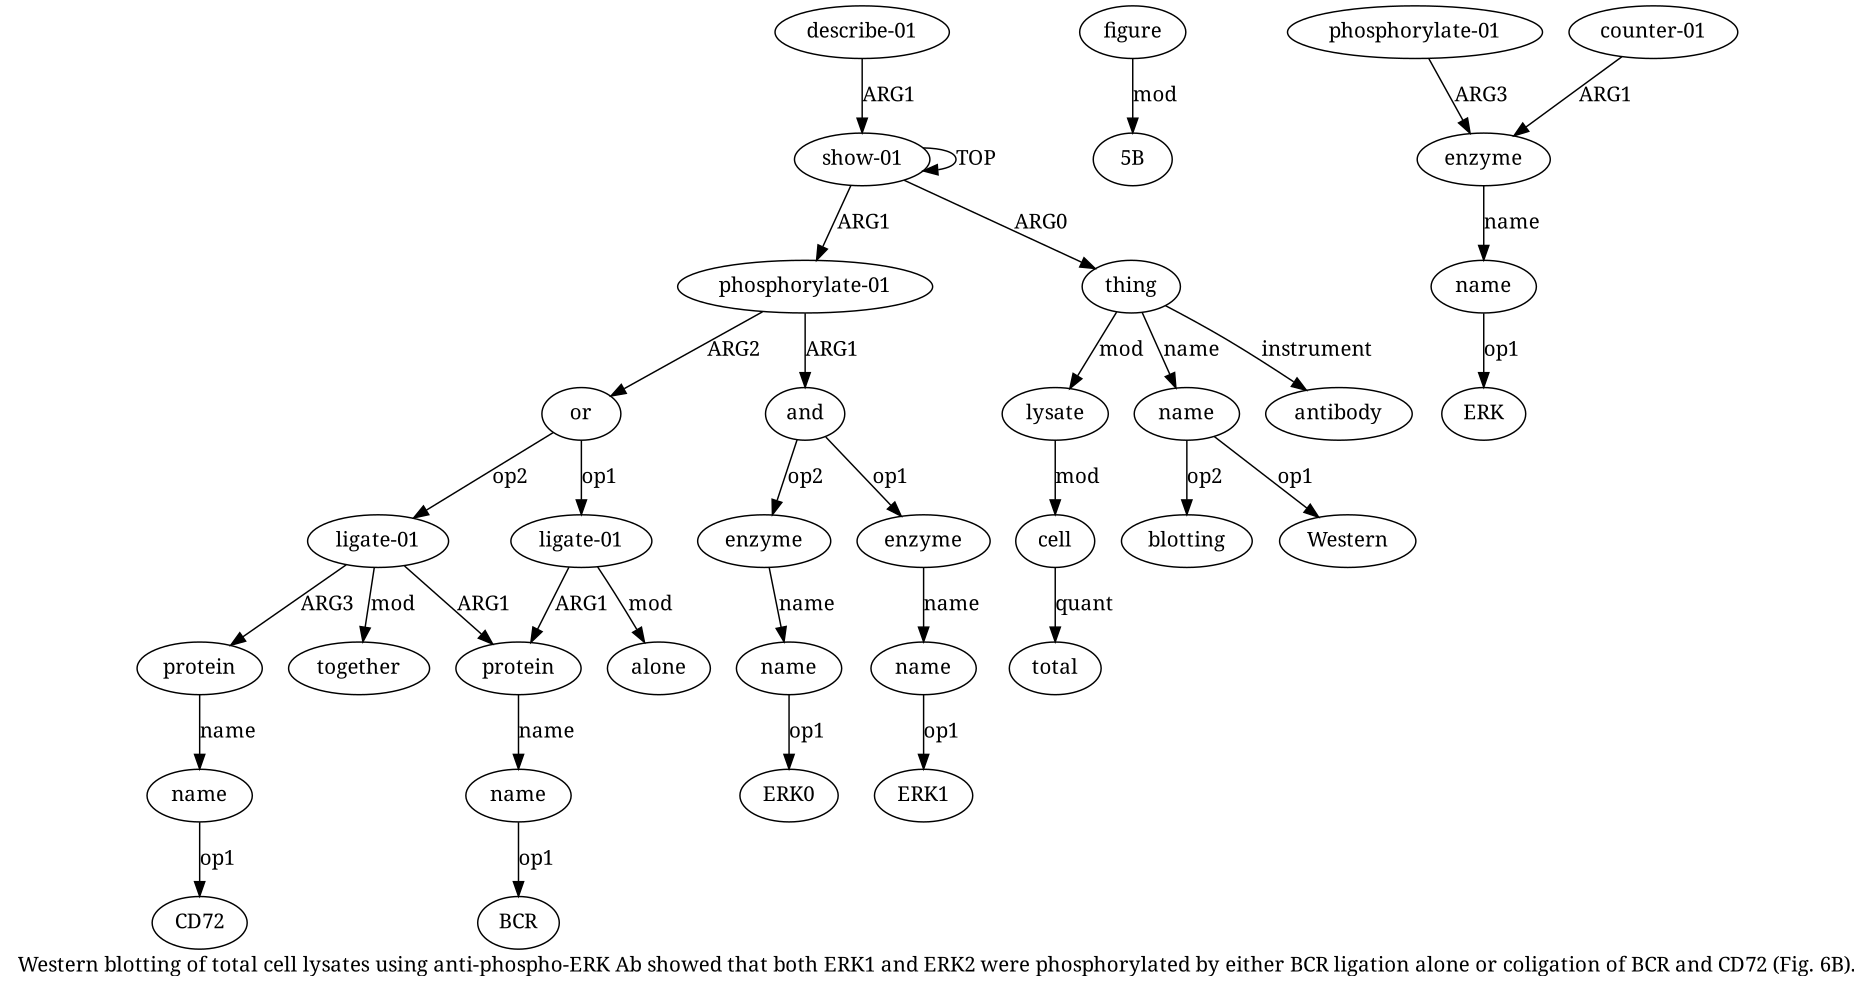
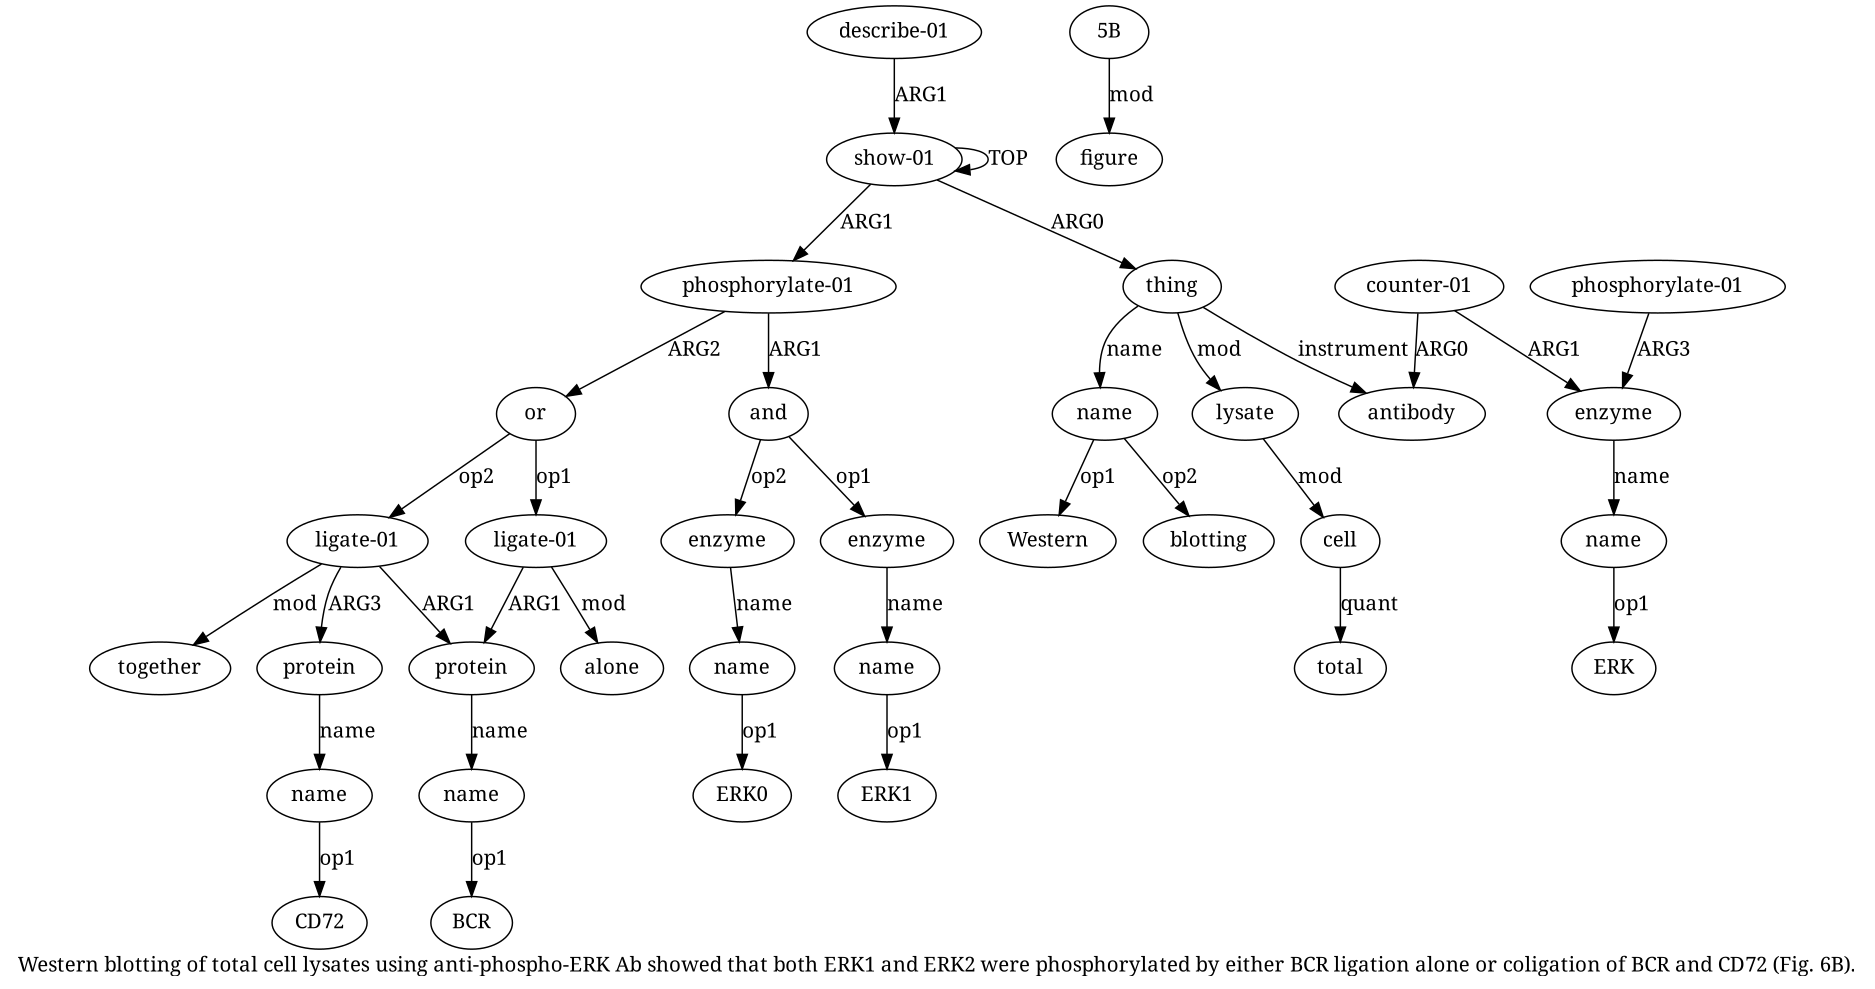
edge "figure" -> "5B": reversed
edge "counter-01" -> "antibody": added, label "ARG0"
